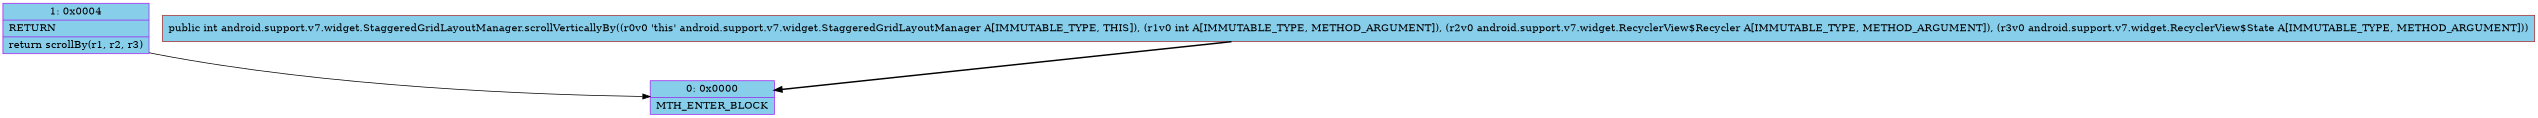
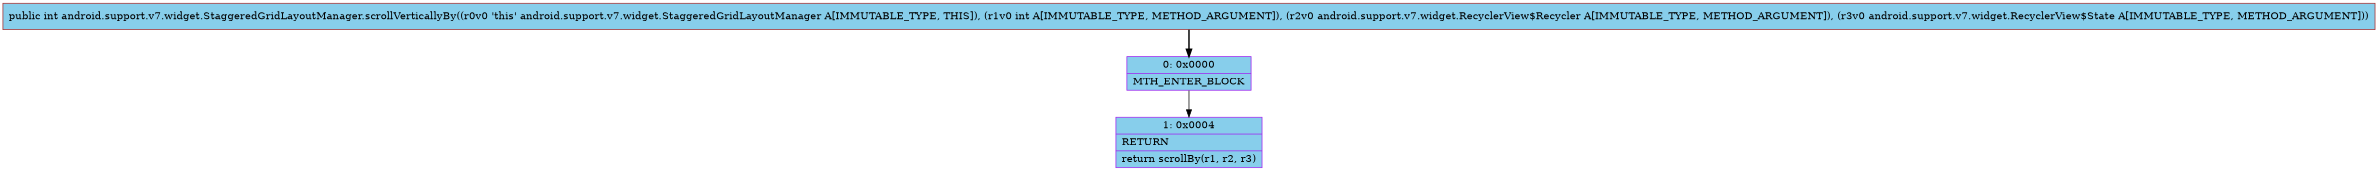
edge "1: 0x0004" -> "0: 0x0000": reversed
